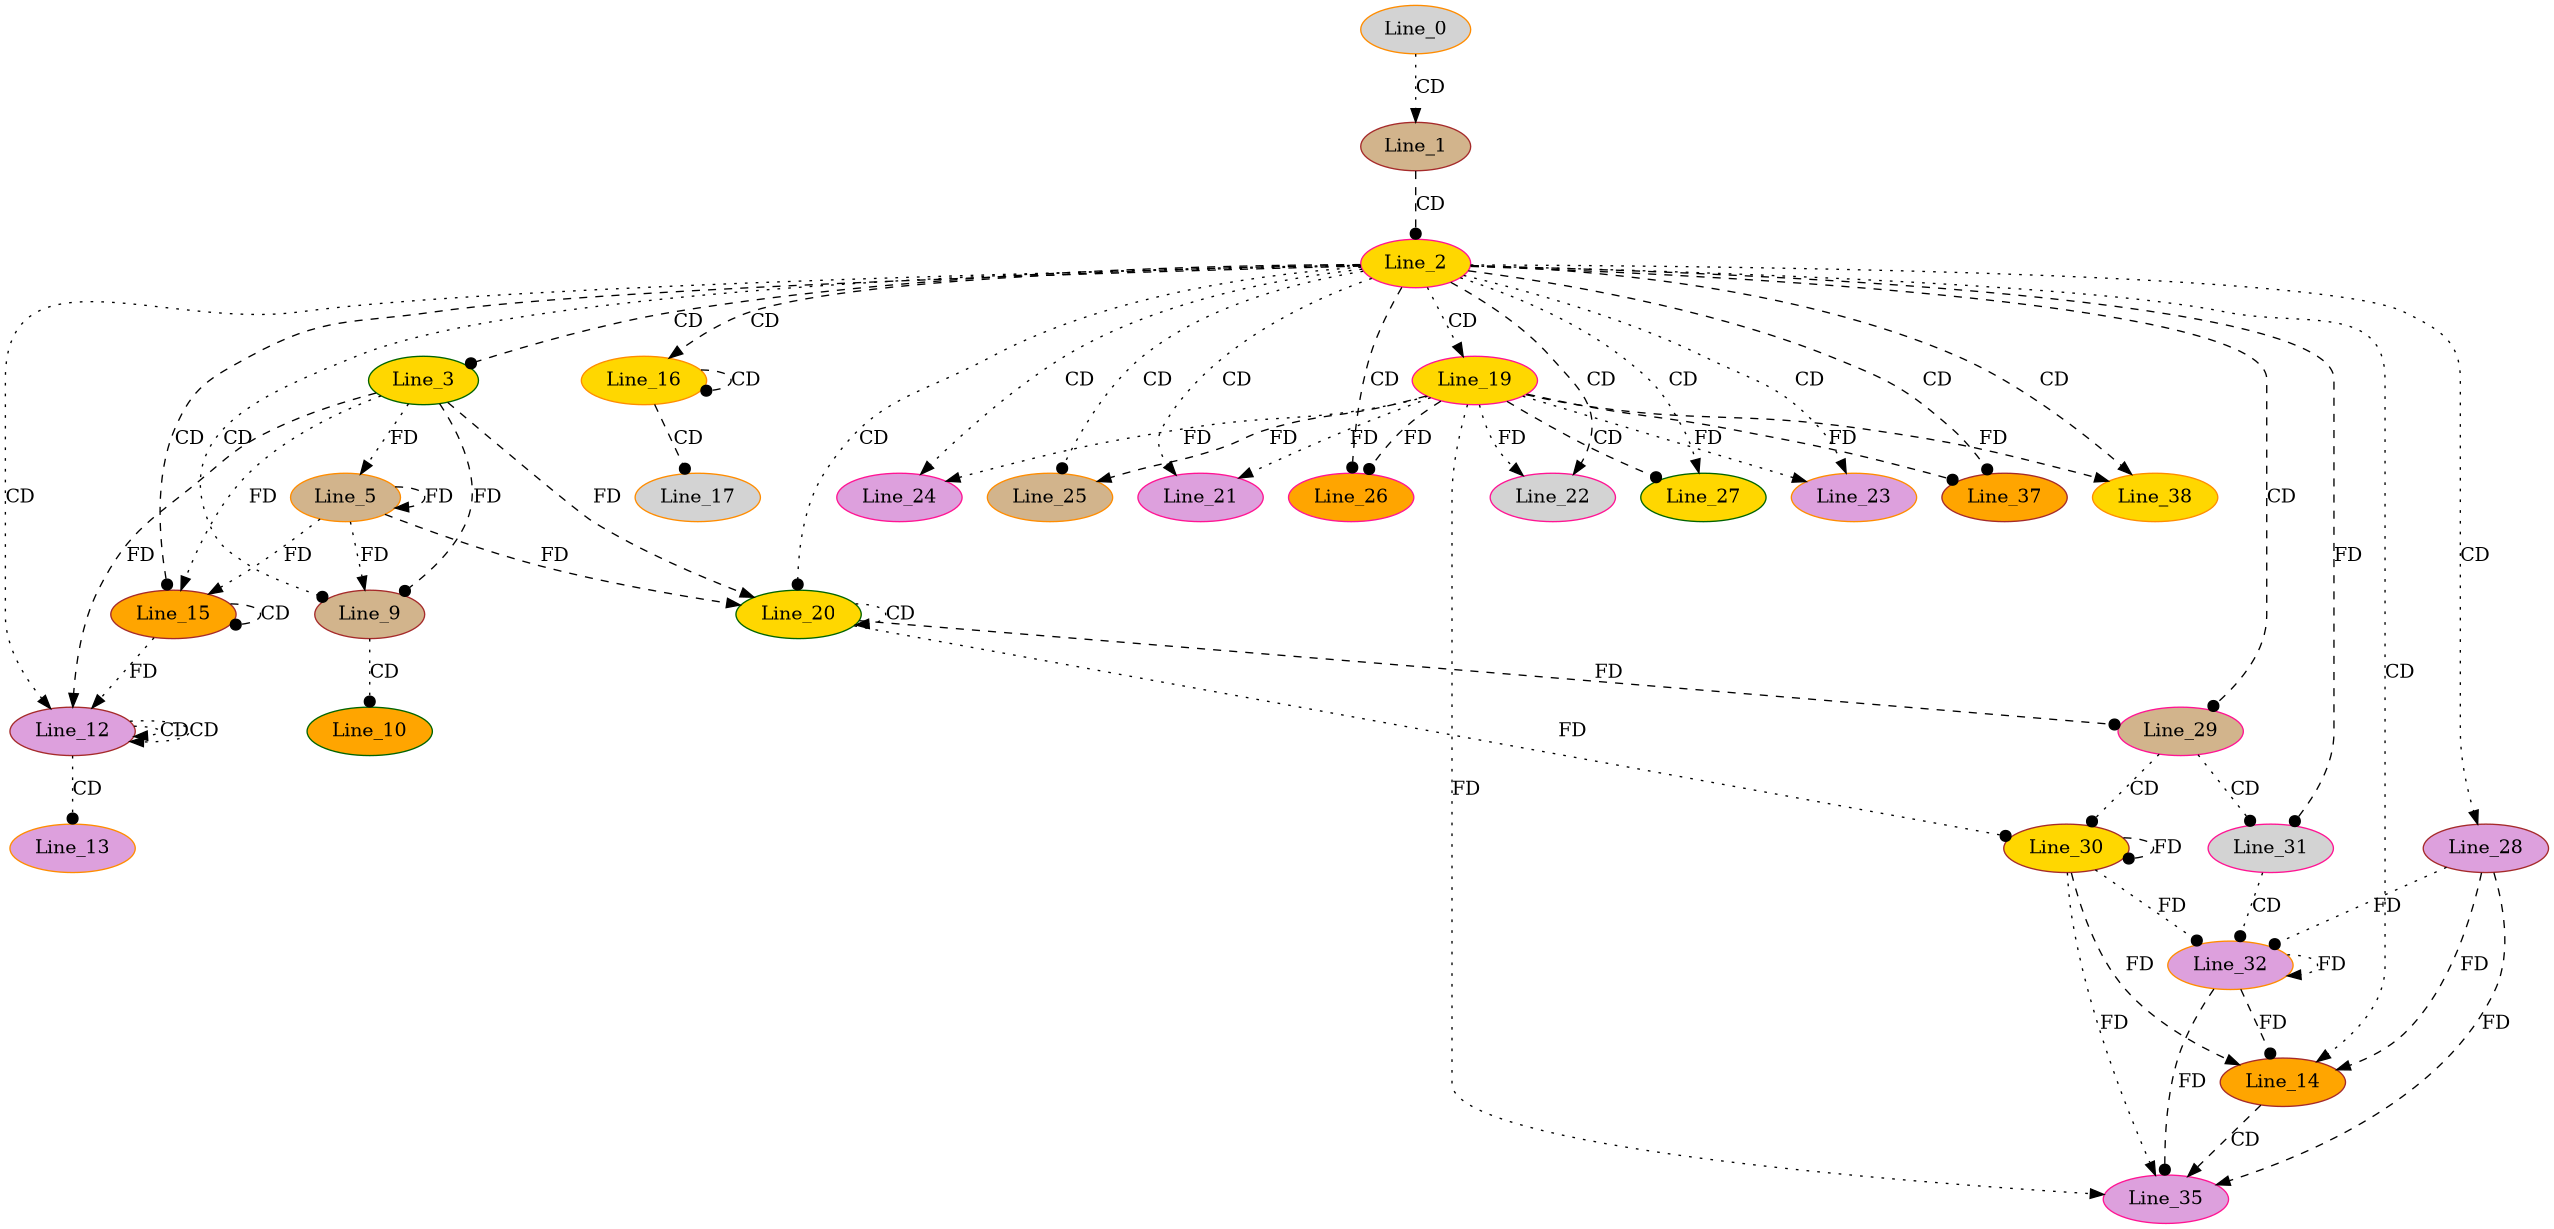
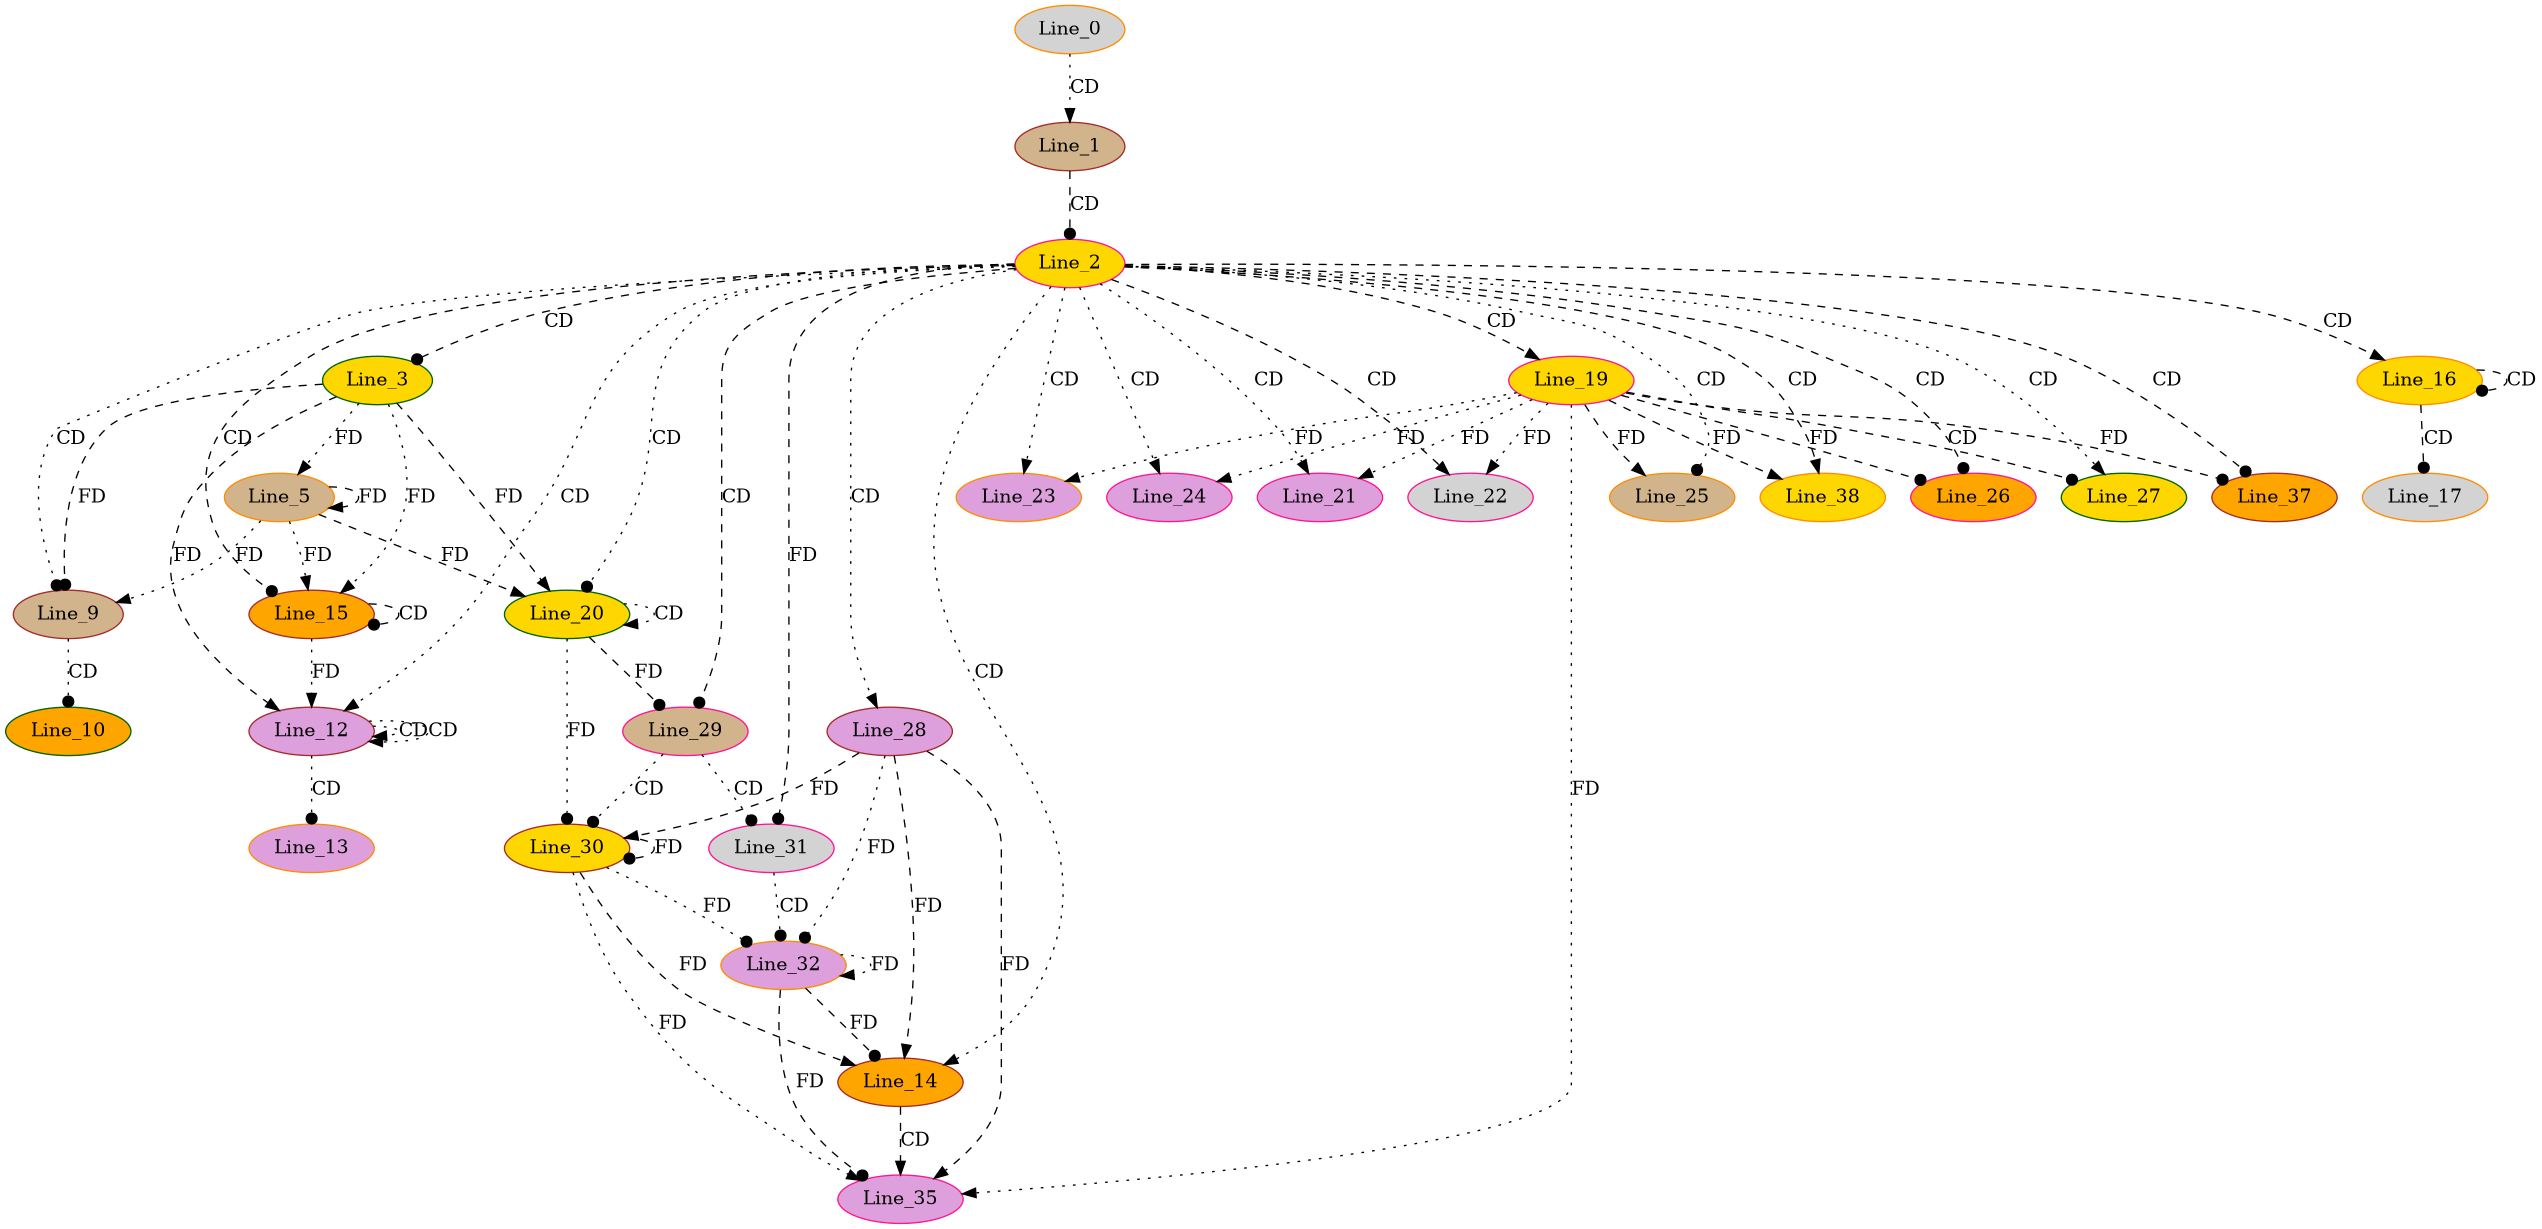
edge "Line_2" -> "Line_19": style dotted -> dashed
edge "Line_28" -> "Line_30": added, label "FD"
